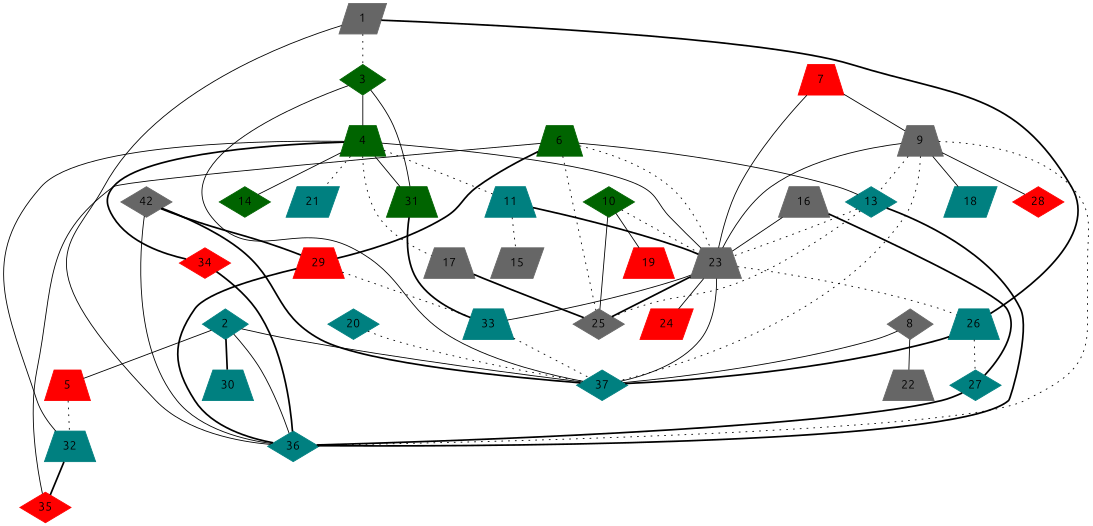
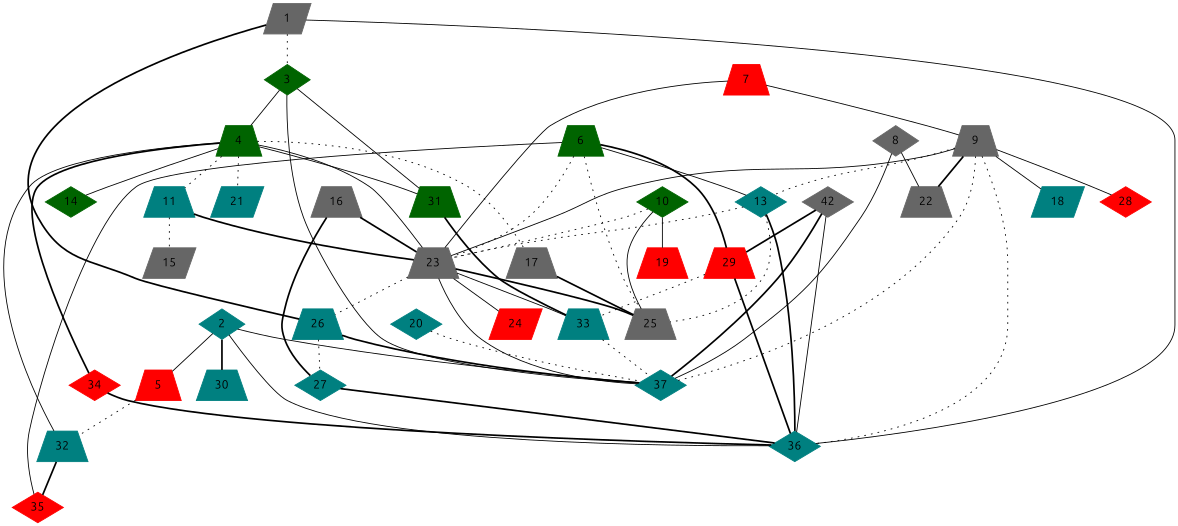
edge "9" -- "22": added
edge "16" -- "23": style solid -> bold
node "25": shape diamond -> trapezium
